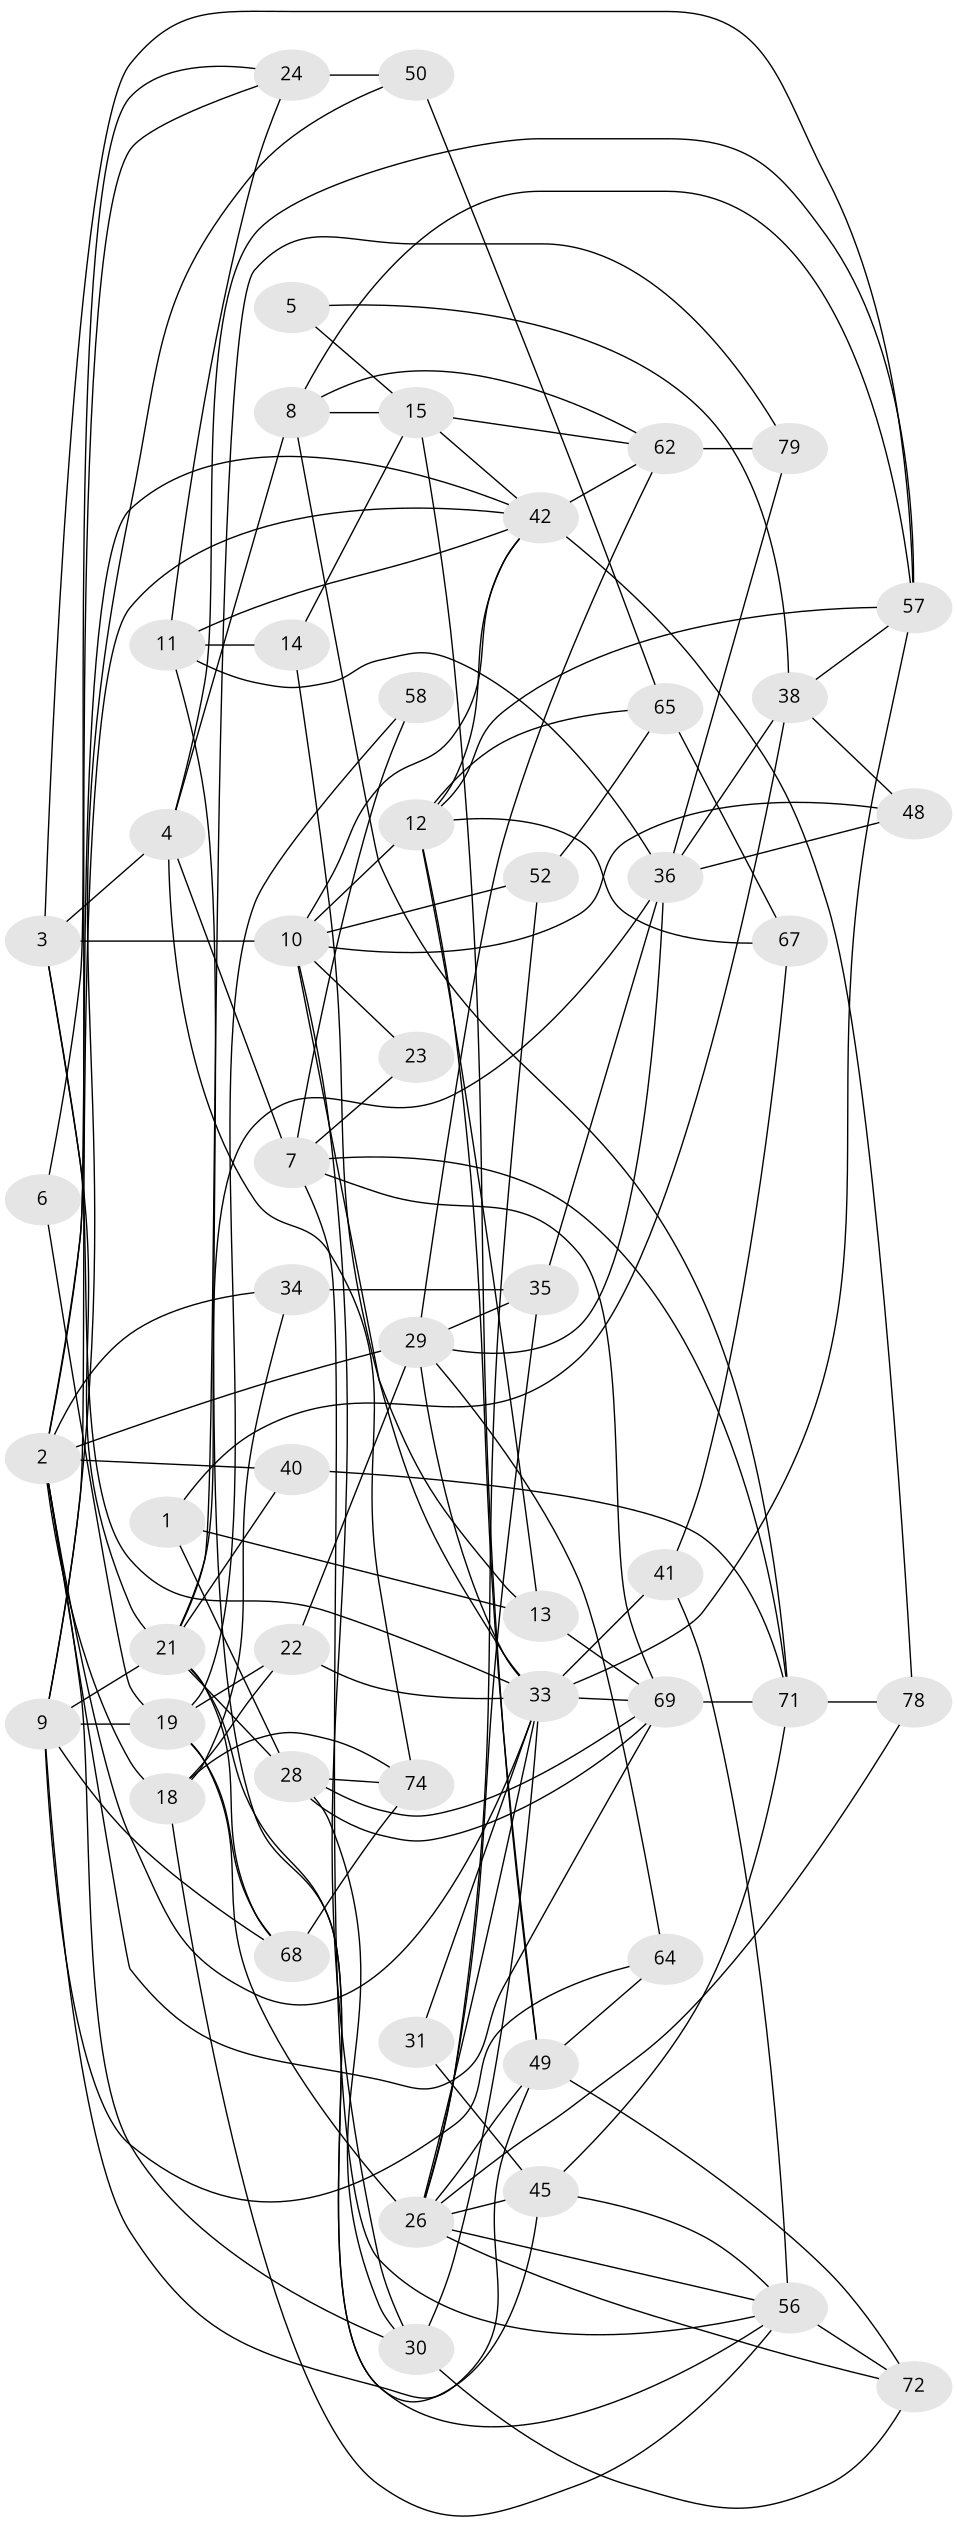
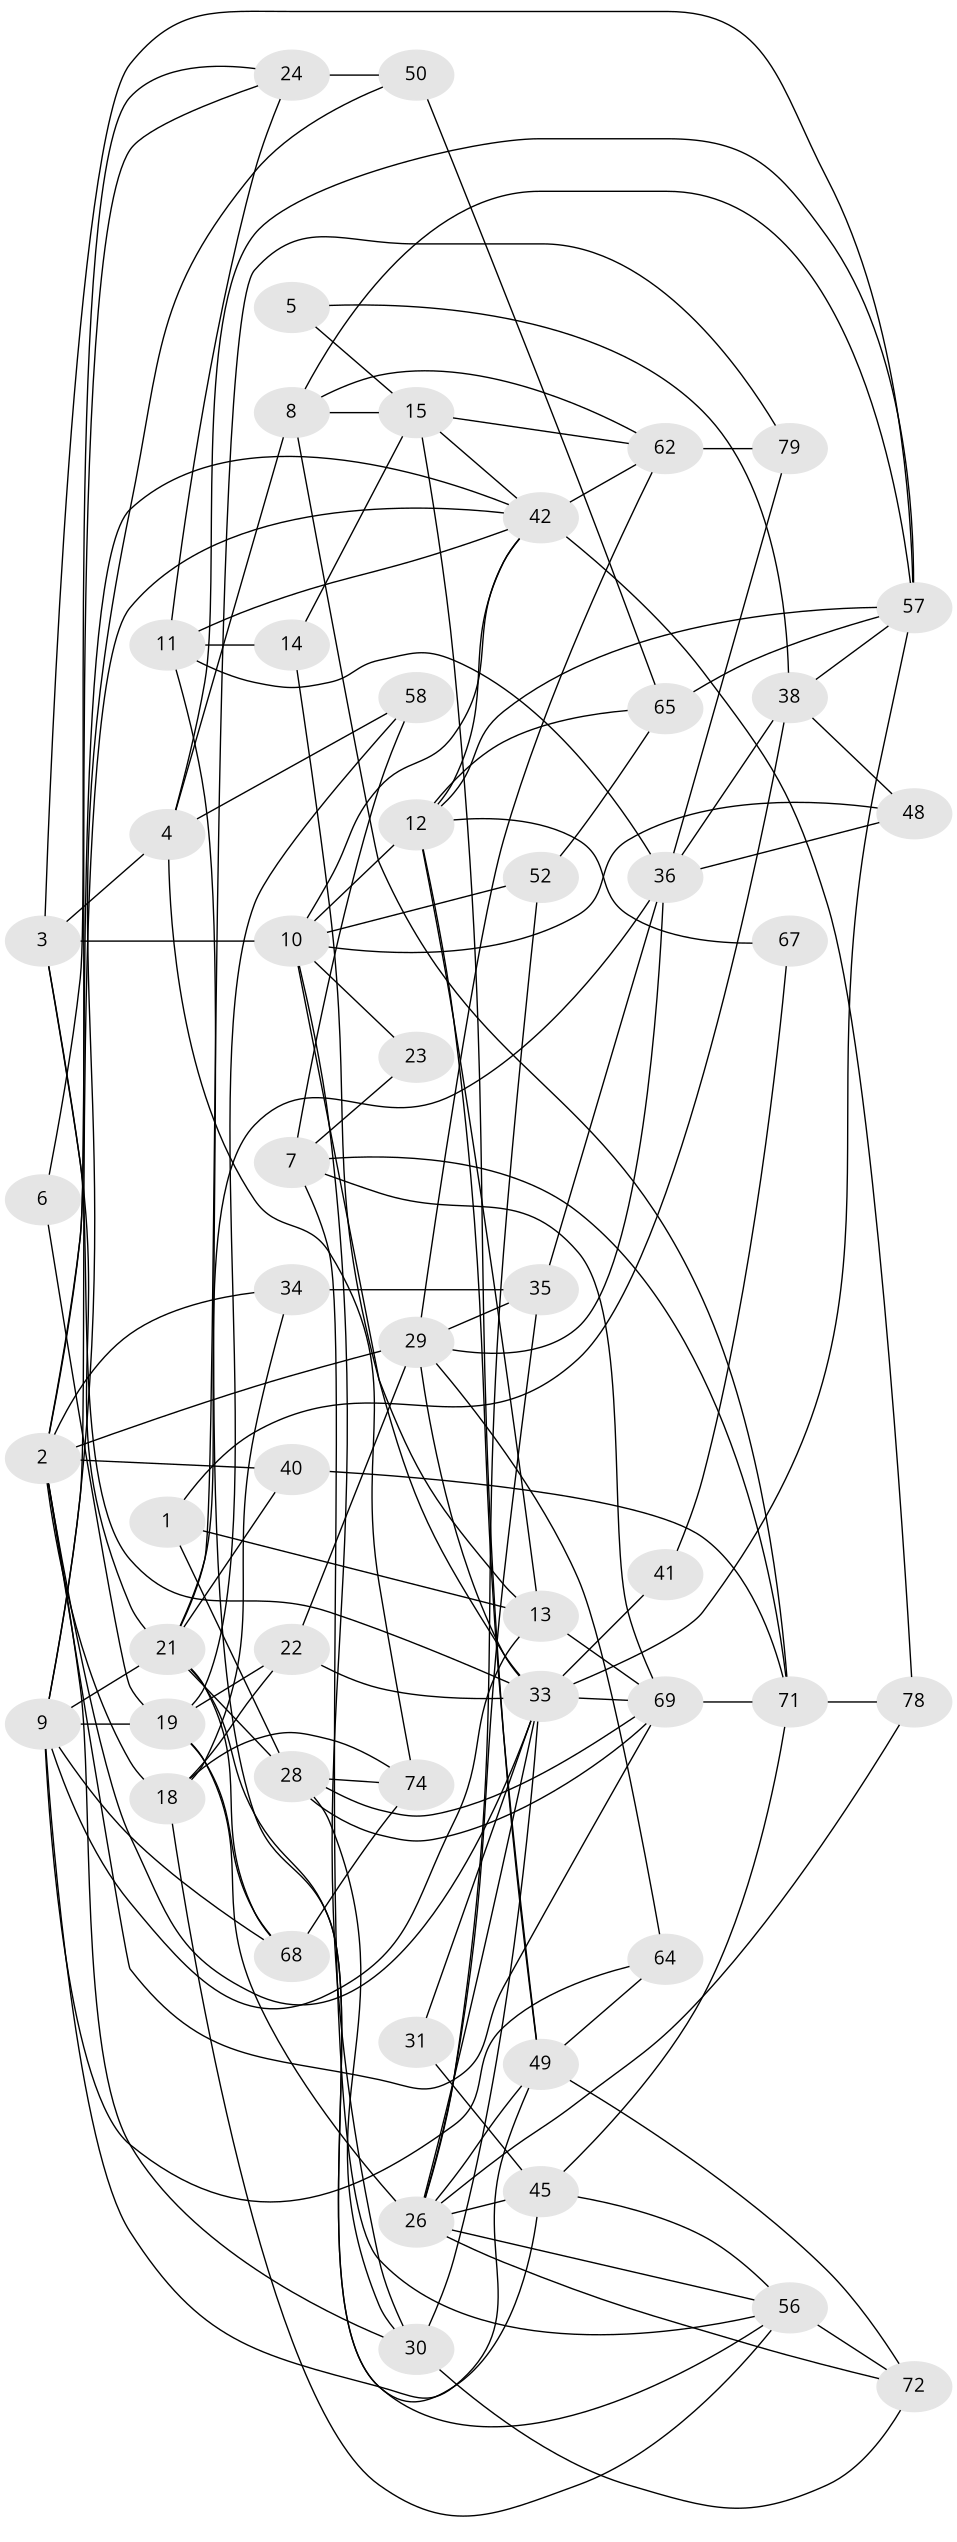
edge "65" -- "67": now "65" -- "57"
edge "4" -- "7": now "4" -- "58"
edge "41" -- "56": removed
edge "13" -- "9": added
